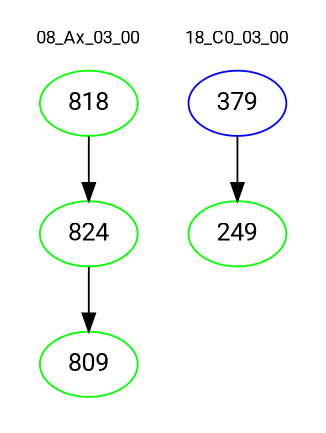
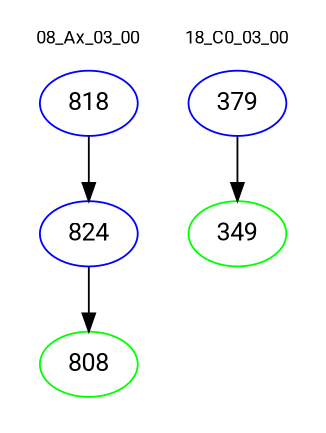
node "818": color green -> blue
node "824": color green -> blue
node "249": label "249" -> "349"
node "809": label "809" -> "808"
